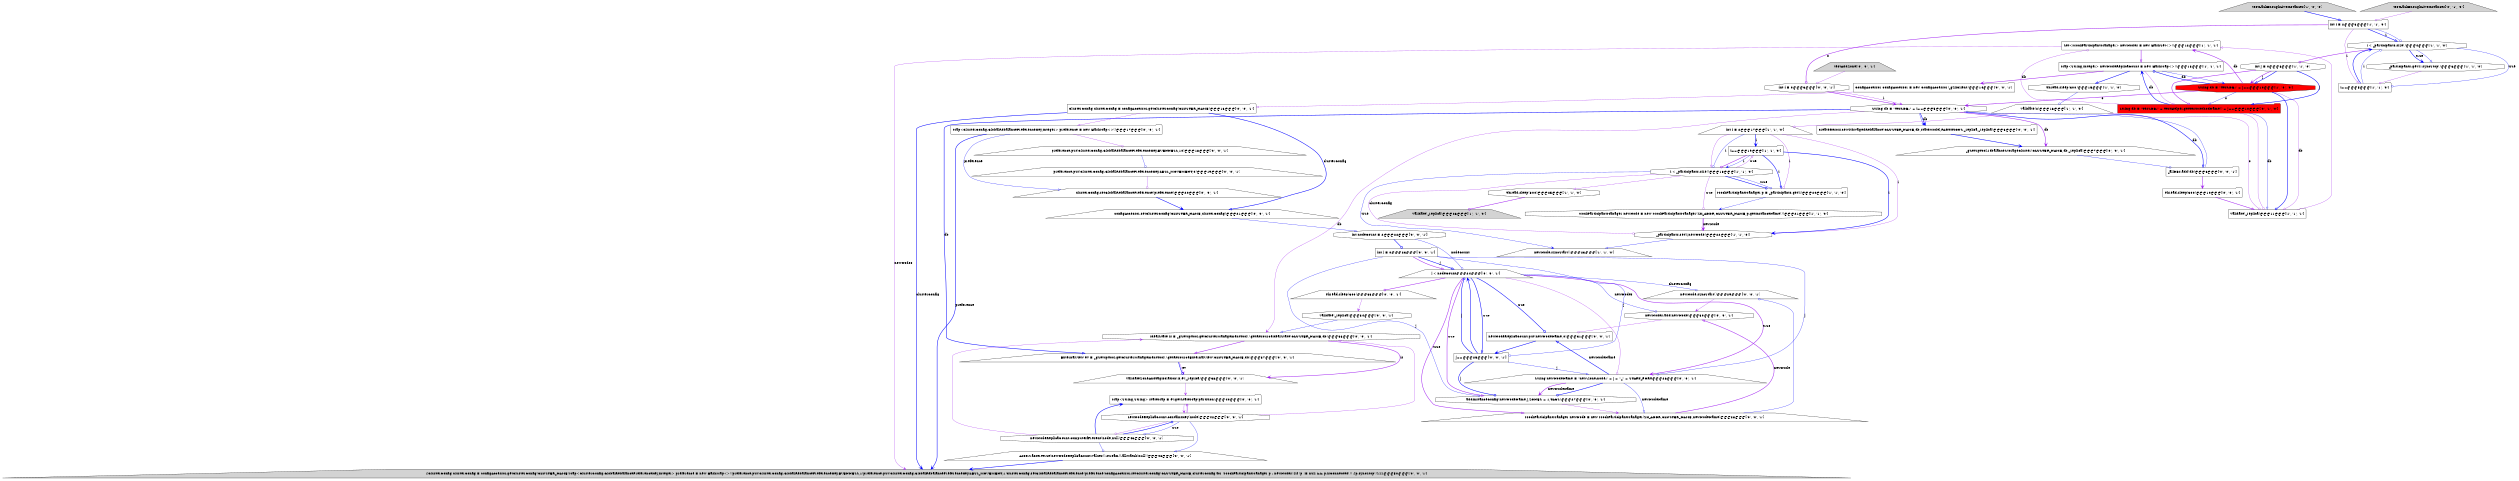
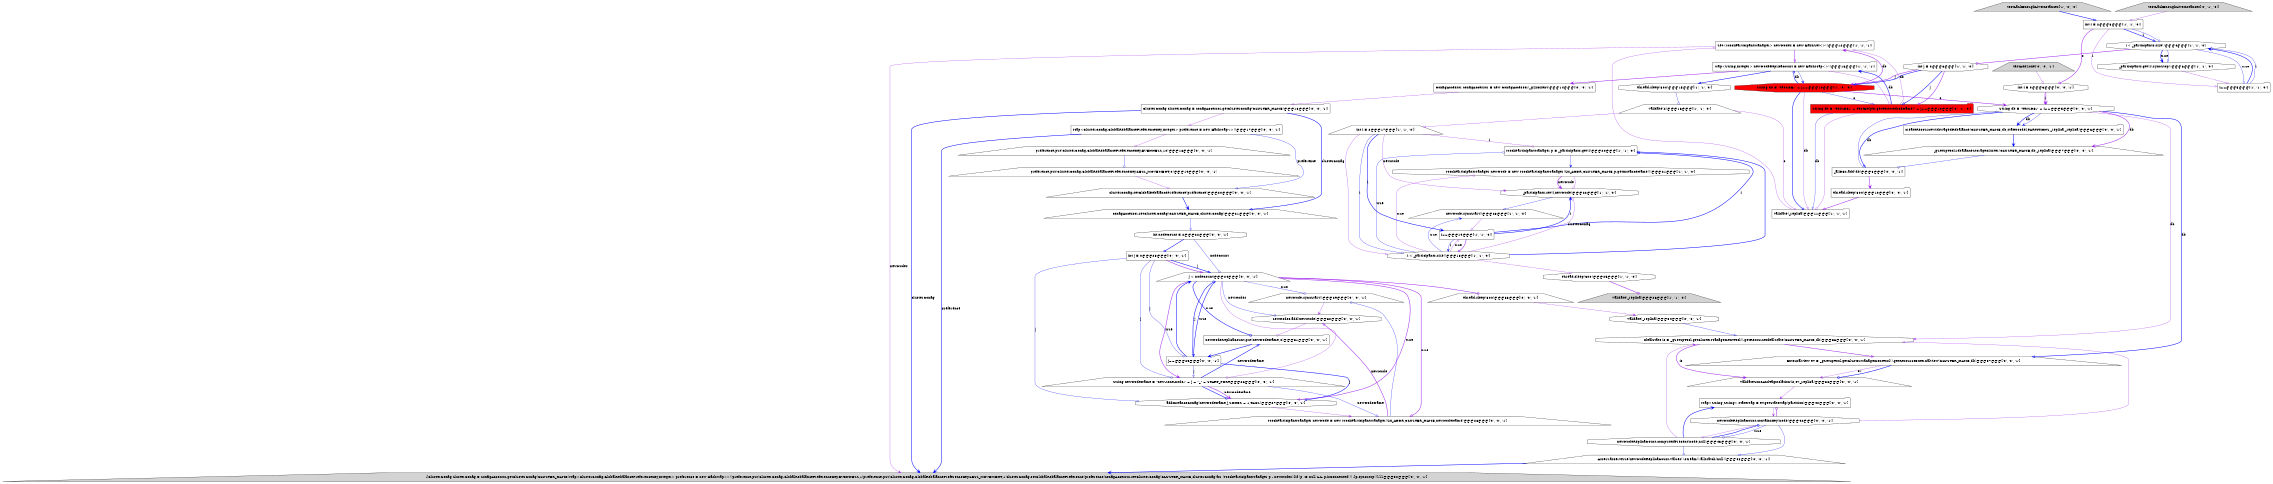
edge "int i = 2@@@17@@@['1', '1', '0']" -> "_participants.set(i,newNode)@@@22@@@['1', '1', '0']": label "i" -> "newNode"
edge "newNode.syncStart()@@@23@@@['1', '1', '0']" -> "i++@@@19@@@['1', '1', '0']": added
edge "j < nodeCount@@@24@@@['0', '0', '1']" -> "newNode.syncStart()@@@29@@@['0', '0', '1']": label "clusterConfig" -> "true"
